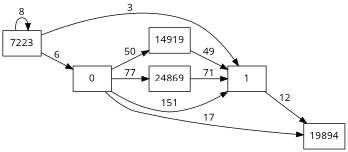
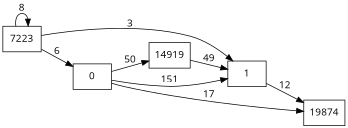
node "24869": removed
node "19894": label "19894" -> "19874"
